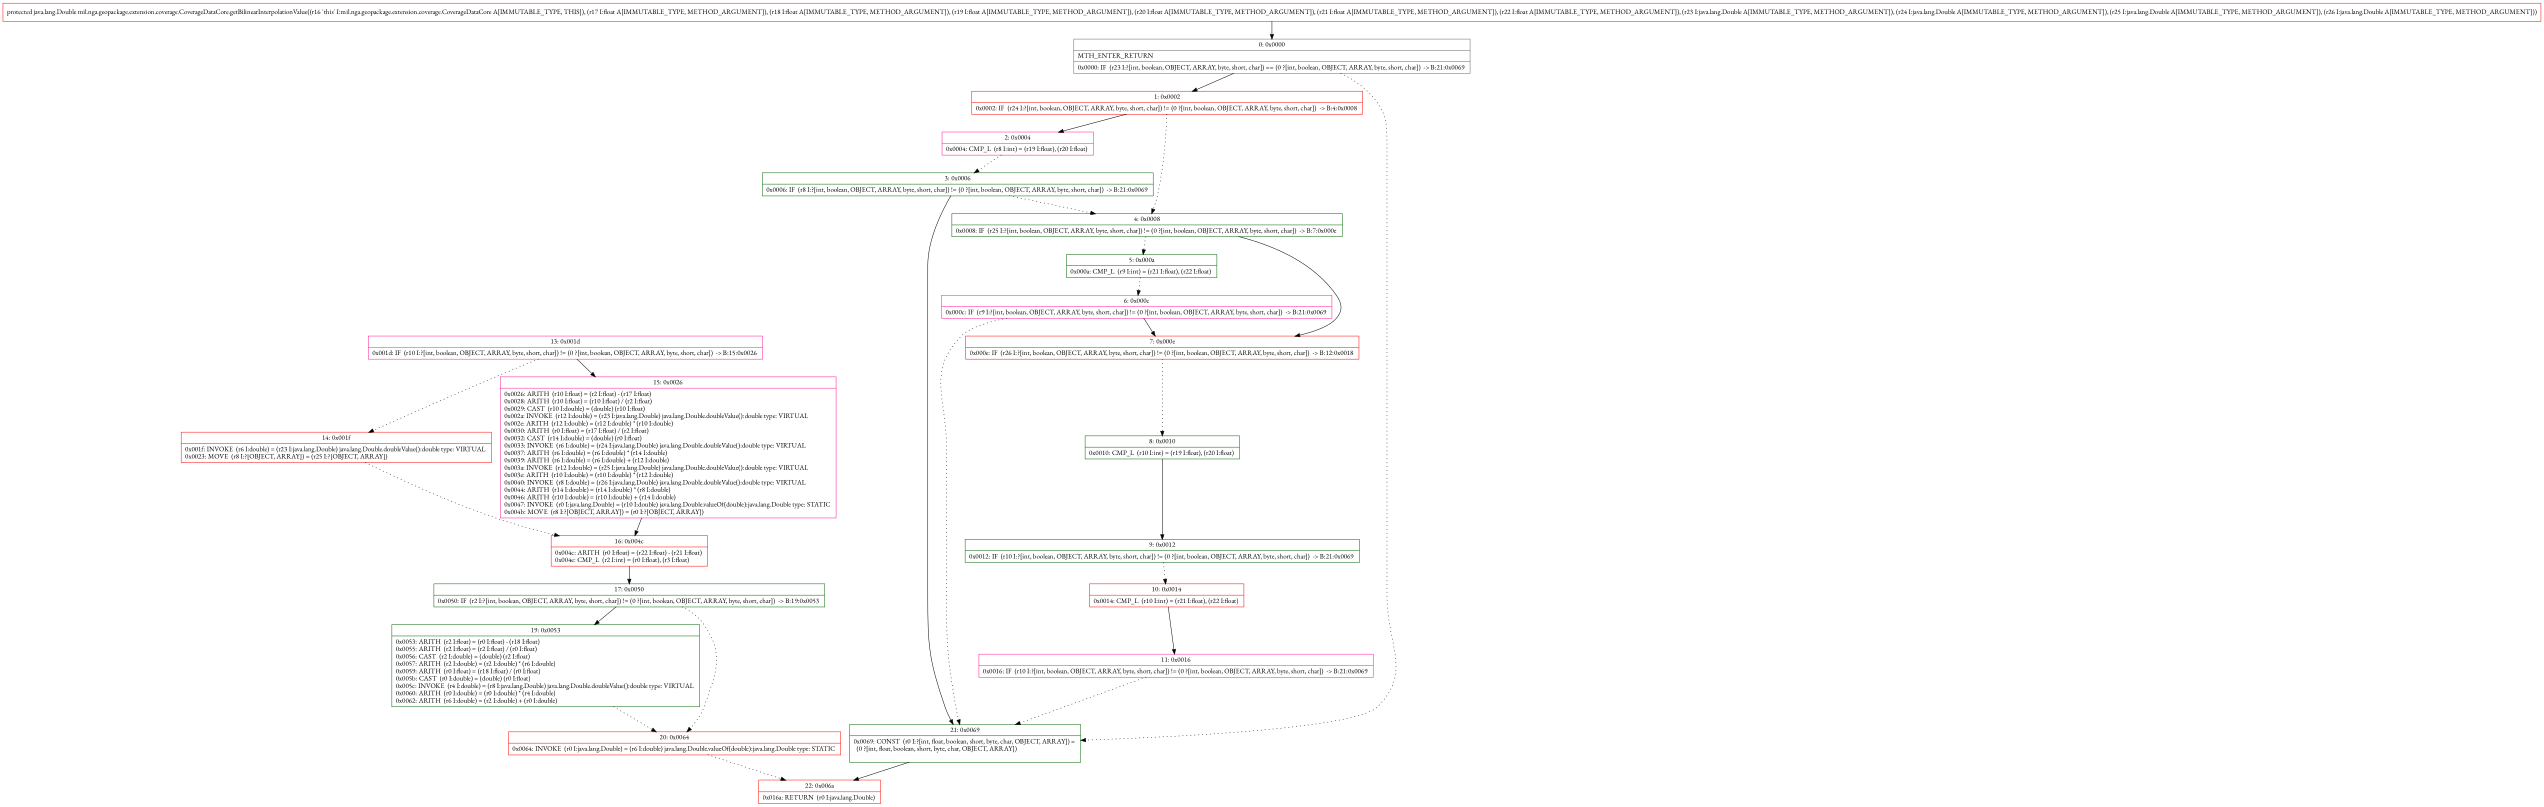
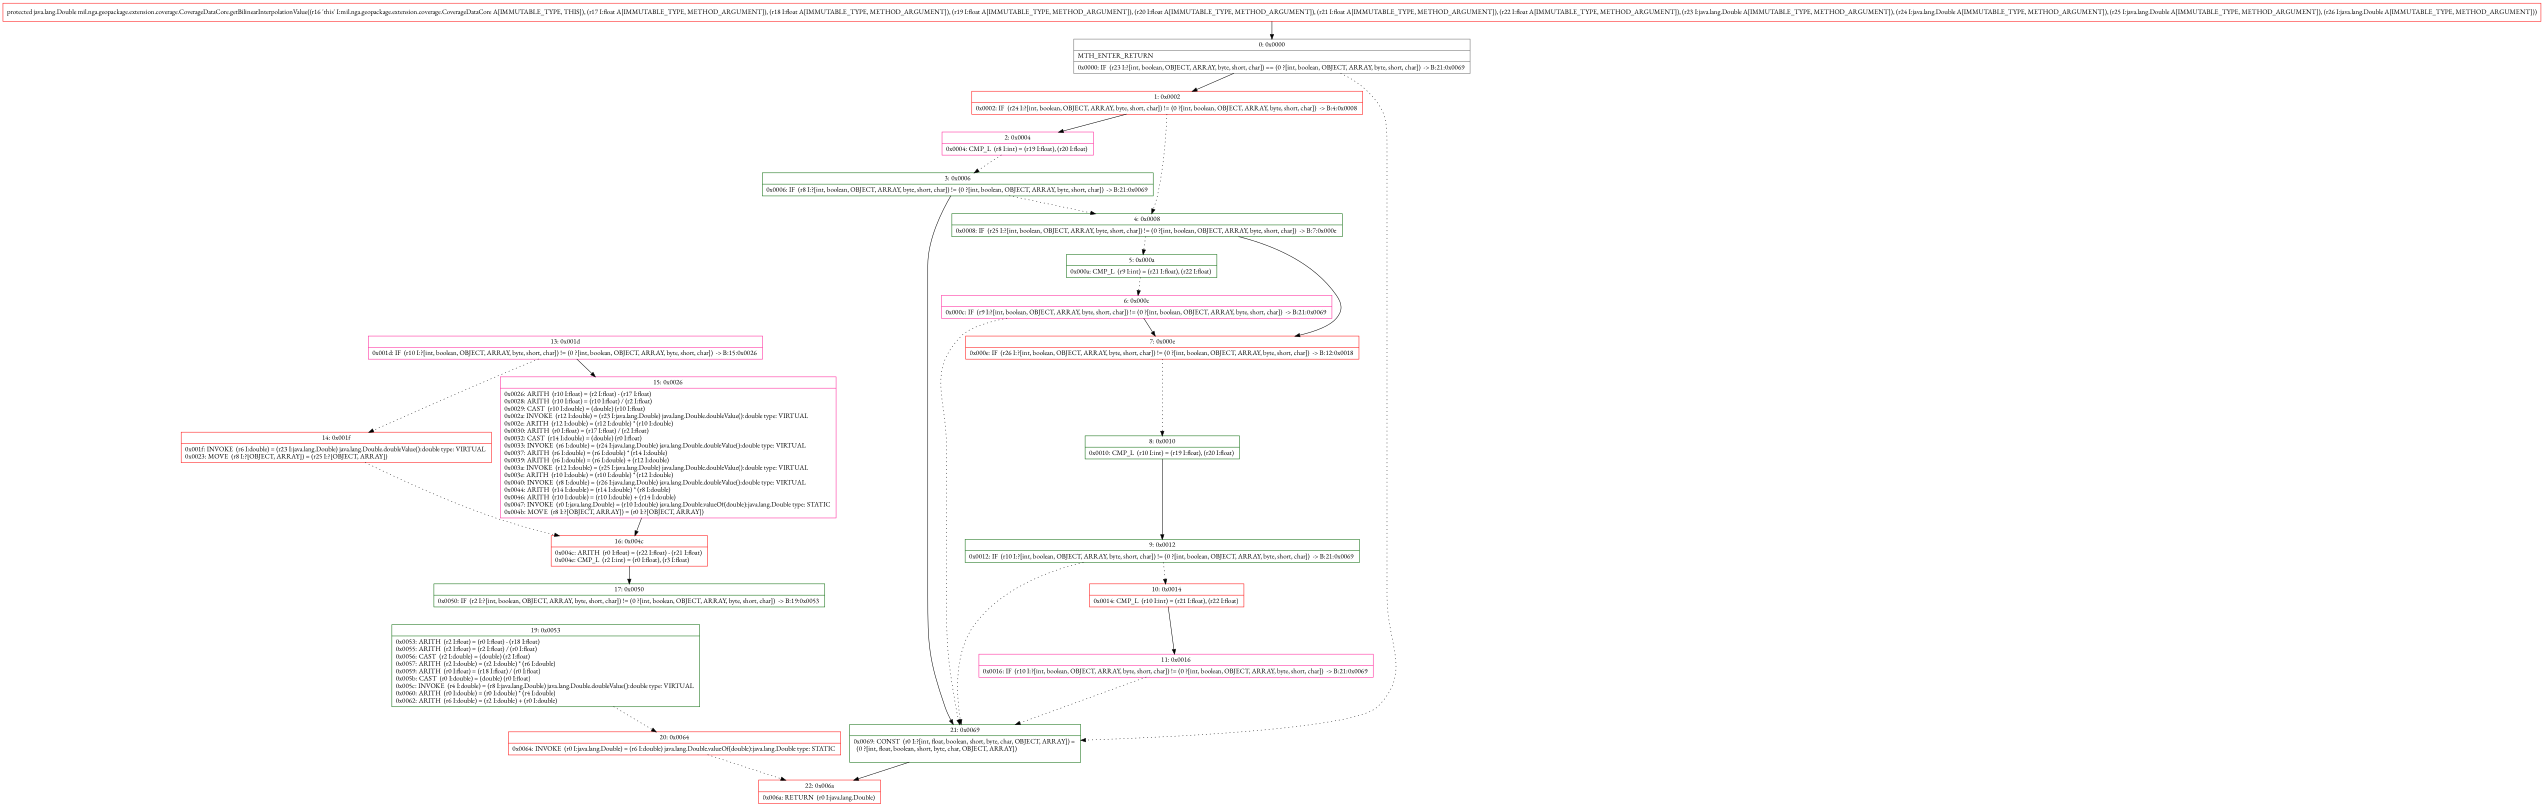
edge "9: 0x0012" -> "21: 0x0069": added
edge "17: 0x0050" -> "19: 0x0053": removed
edge "17: 0x0050" -> "20: 0x0064": removed
node "22: 0x006a": text "0x016a: RETURN  (r0 I:java.lang.Double)" -> "0x006a: RETURN  (r0 I:java.lang.Double)"
